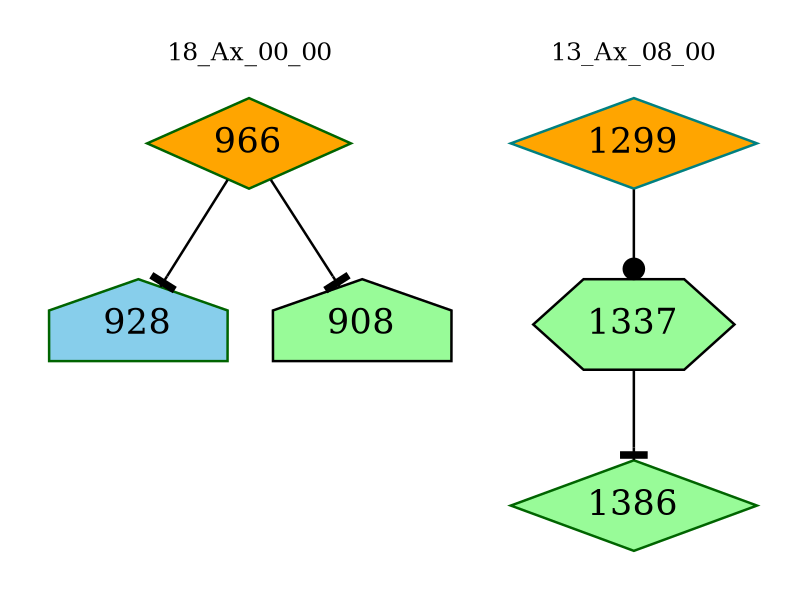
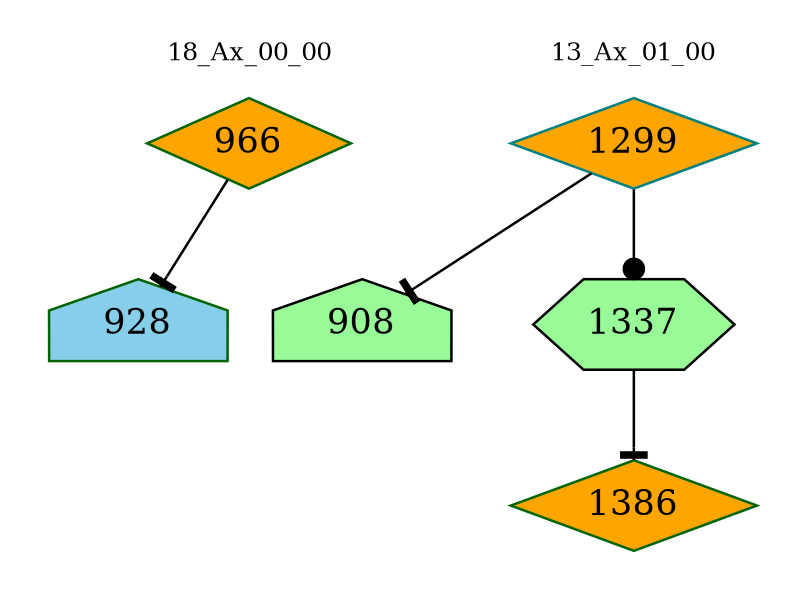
cluster "13_Ax_08_00": label "13_Ax_08_00" -> "13_Ax_01_00"
edge "966" -> "908": now "1299" -> "908"
node "1386": fillcolor palegreen -> orange
